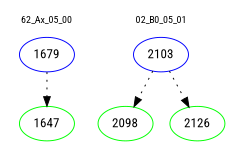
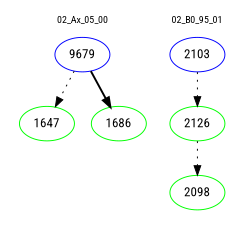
cluster "62_Ax_05_00": label "62_Ax_05_00" -> "02_Ax_05_00"
cluster "02_B0_05_01": label "02_B0_05_01" -> "02_B0_95_01"
node "1679": label "1679" -> "9679"
edge "2103" -> "2098": now "2126" -> "2098"
node "1686": added
